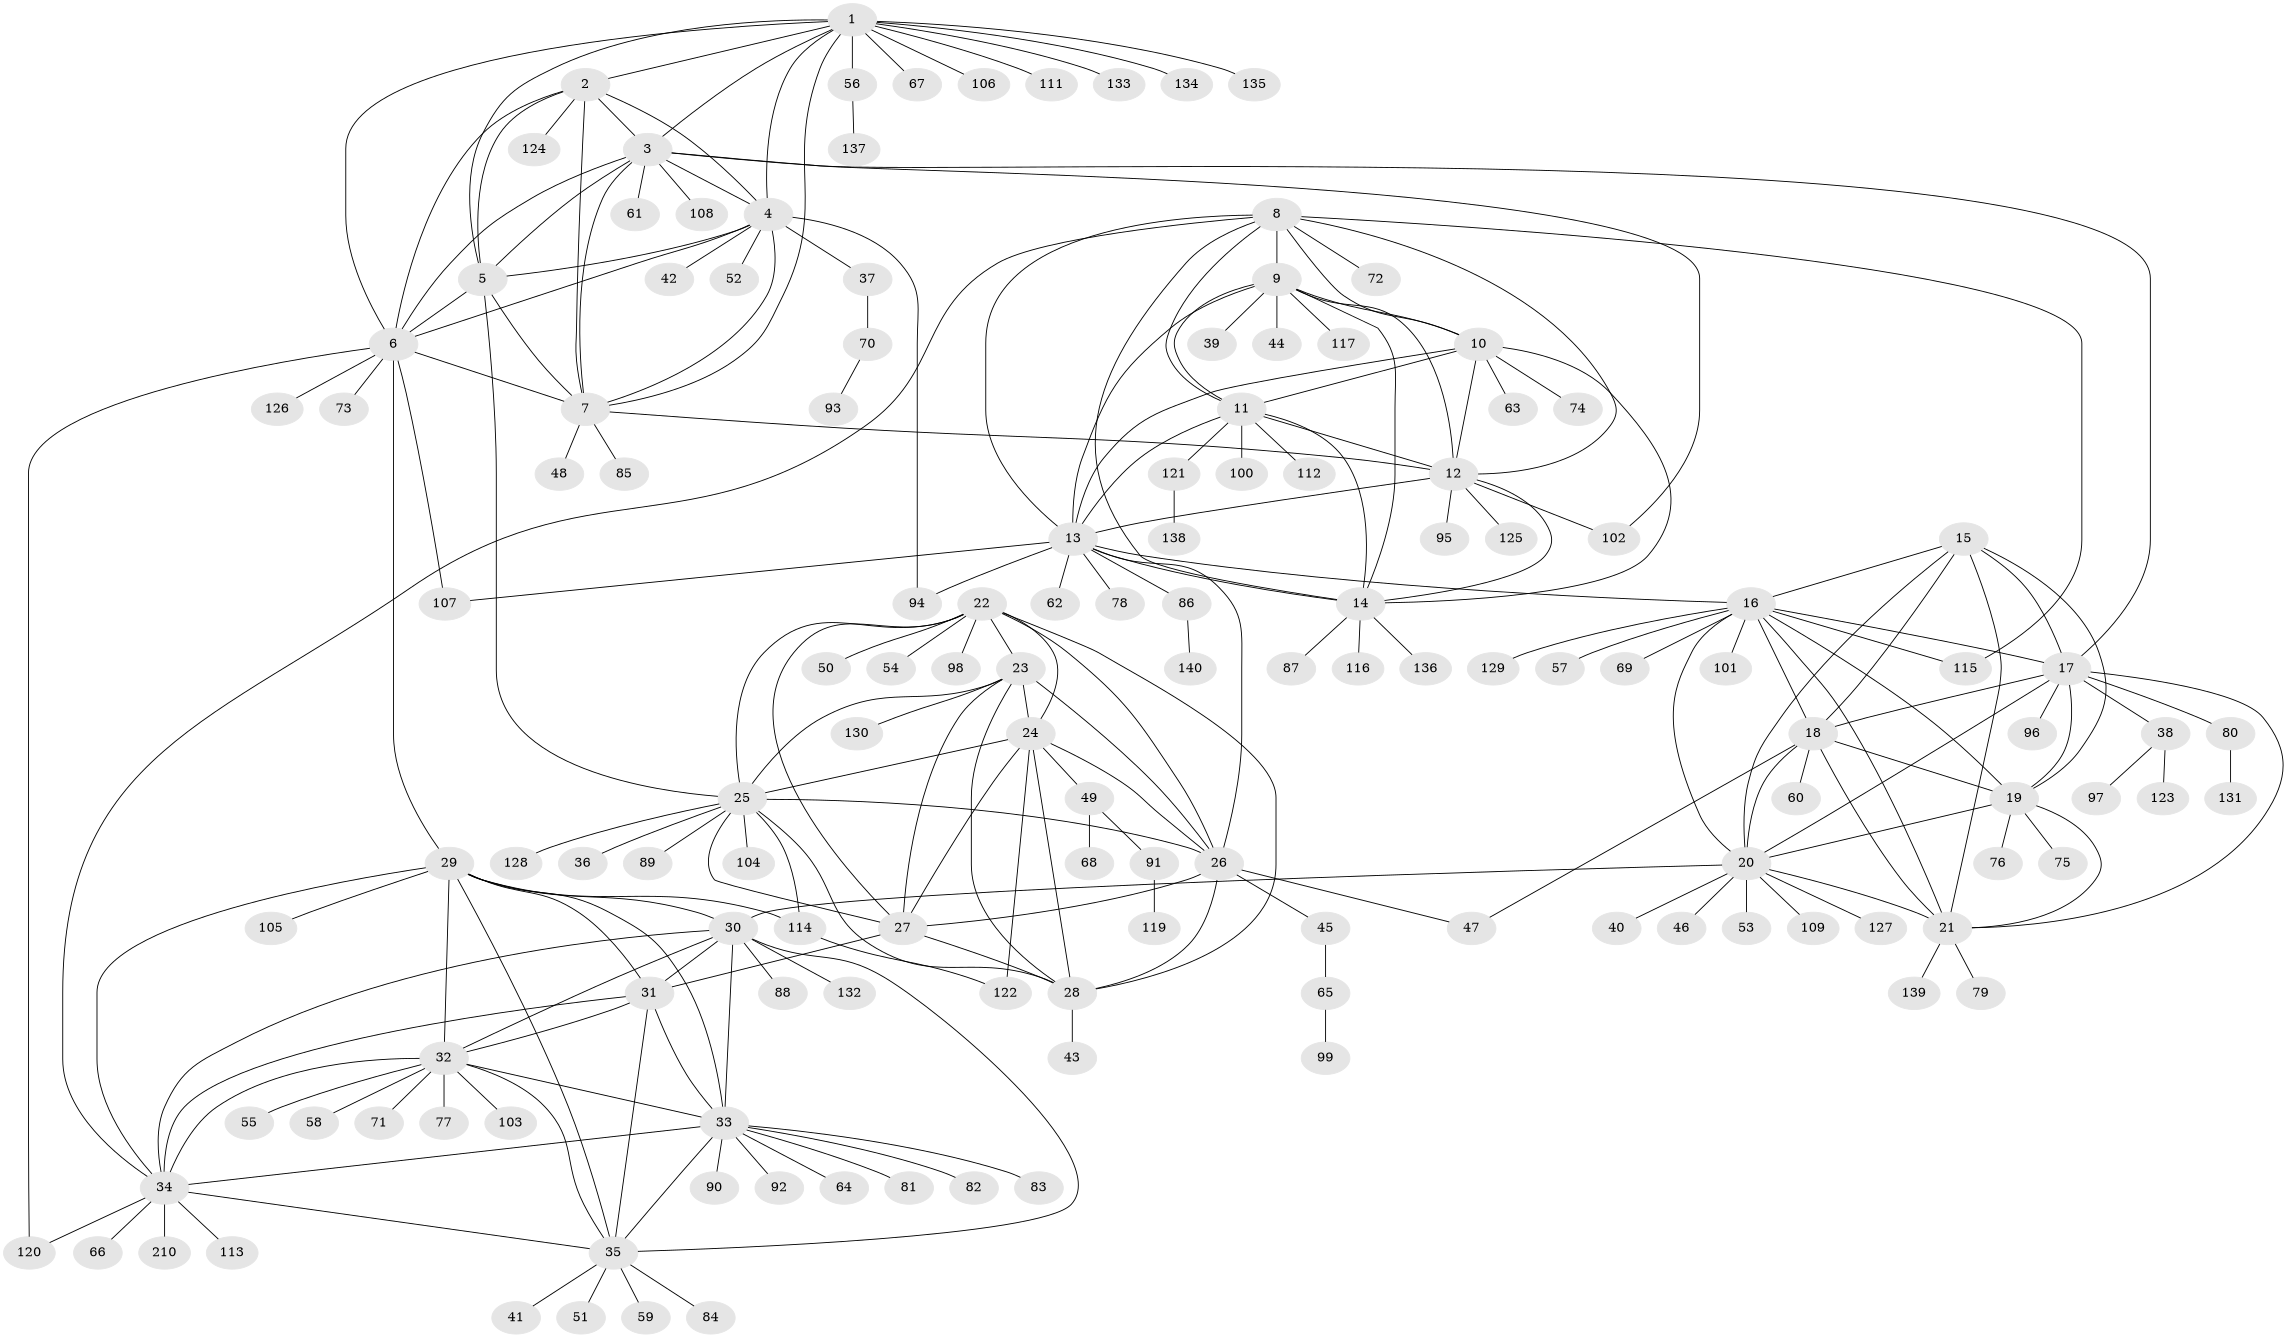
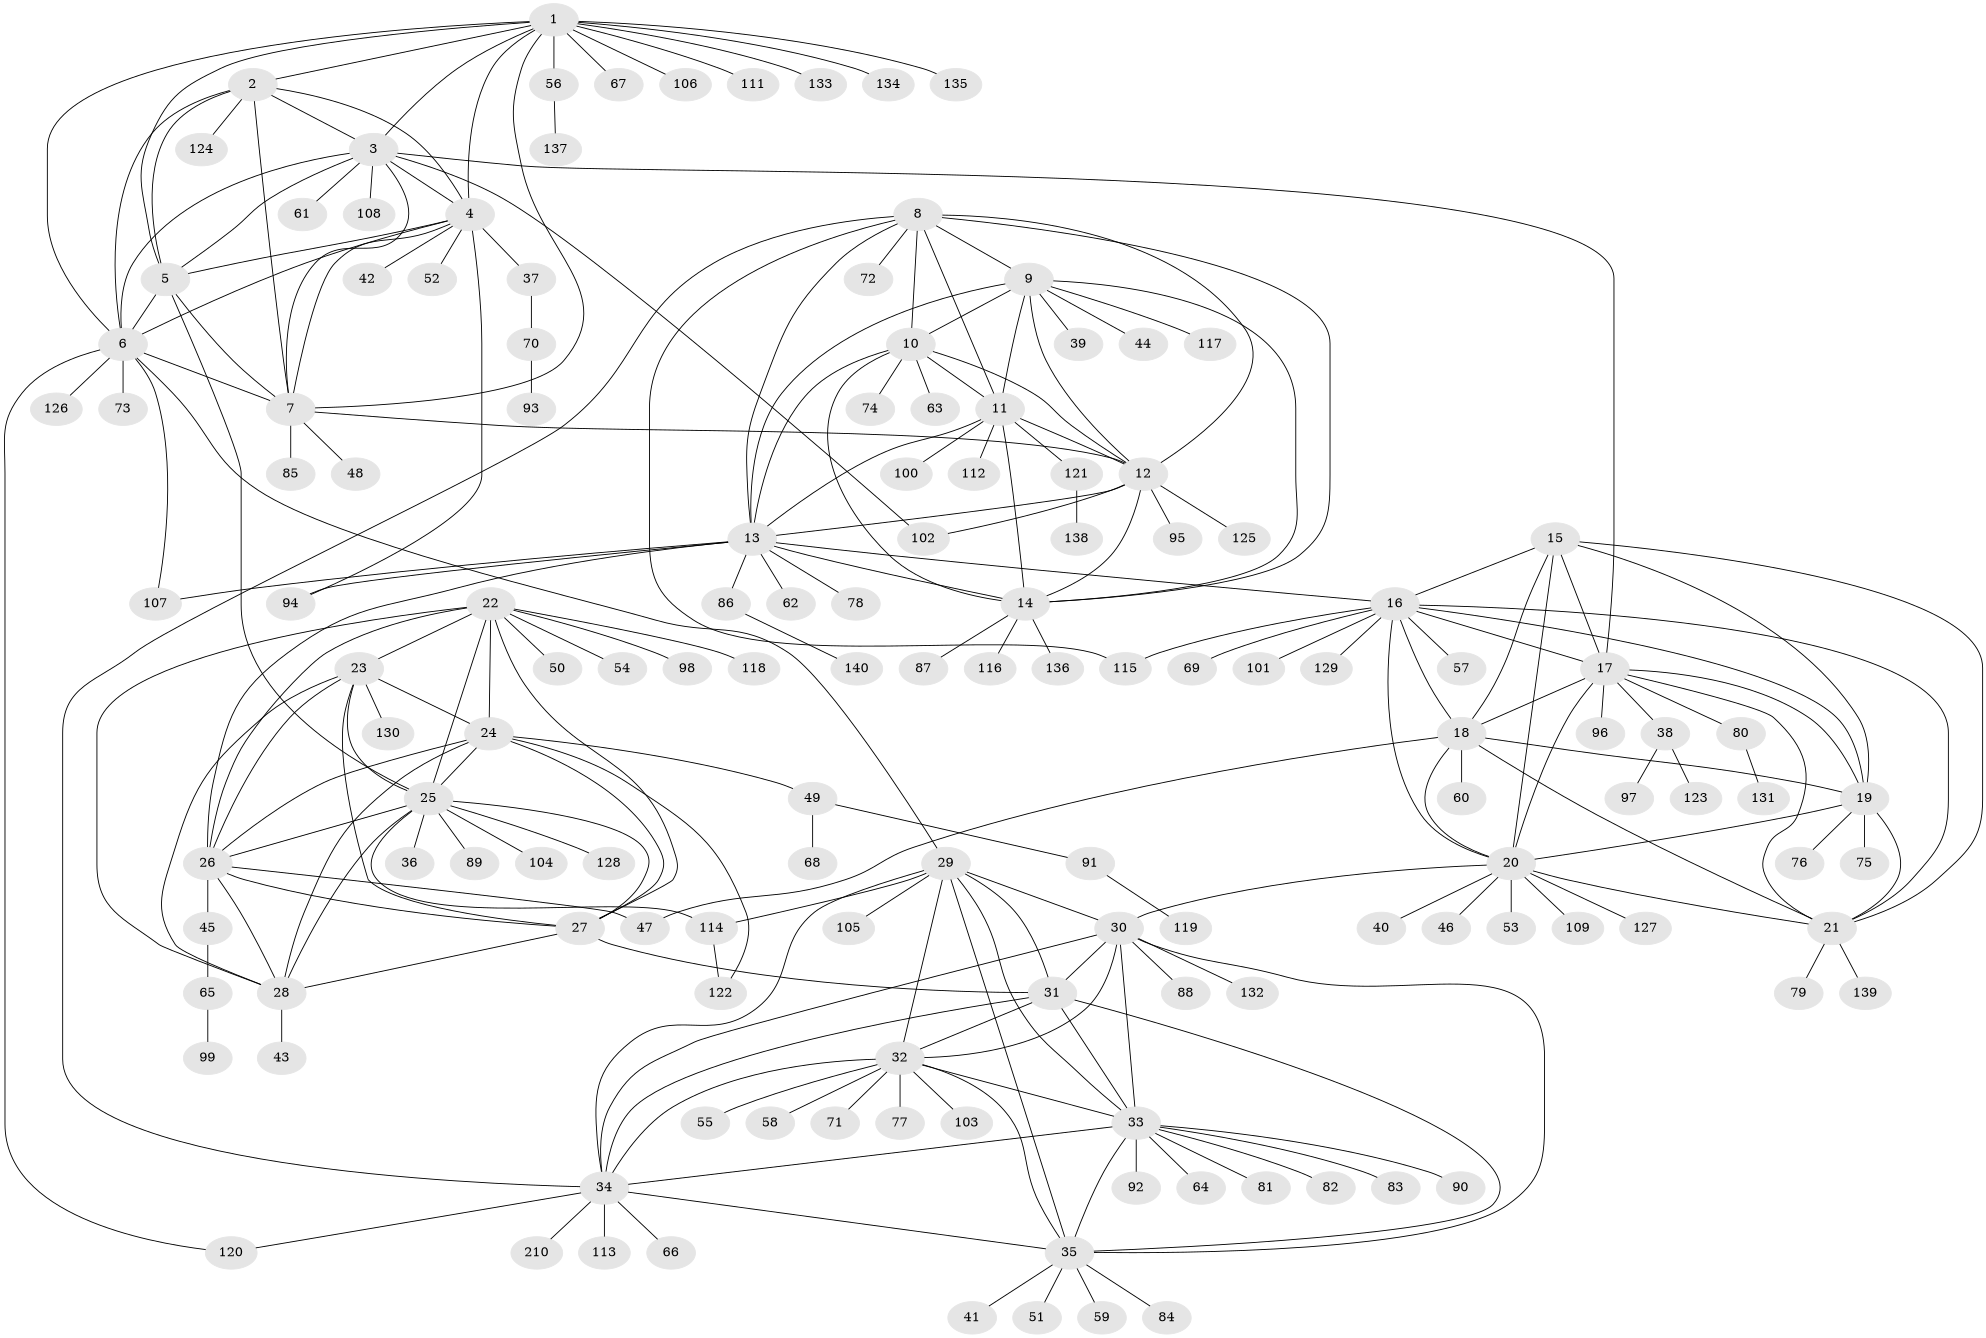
node "118": added
